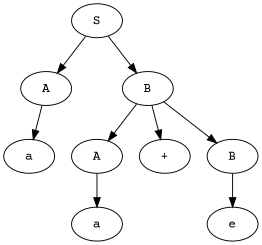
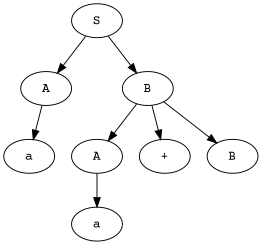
node "e": removed
